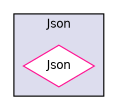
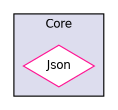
cluster "Json": label "Json" -> "Core"
